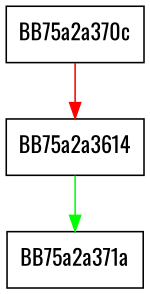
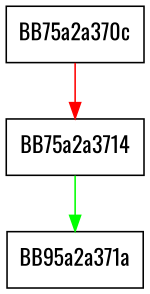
node "BB75a2a3614": label "BB75a2a3614" -> "BB75a2a3714"
node "BB75a2a371a": label "BB75a2a371a" -> "BB95a2a371a"
